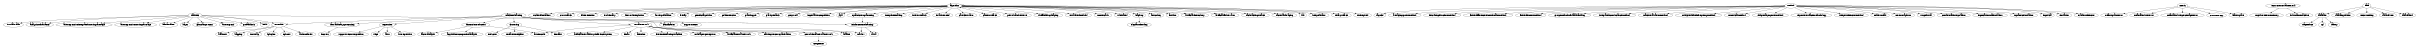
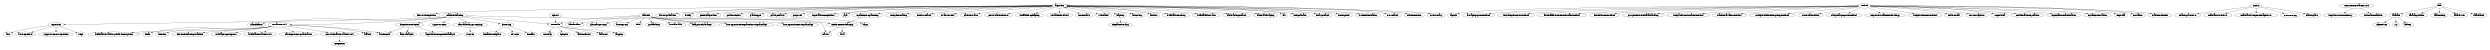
node "pattern_search": removed
node "vector_mining": label "vector_mining" -> "data_mining"
edge "ensemble" -> "xgboost": reversed
